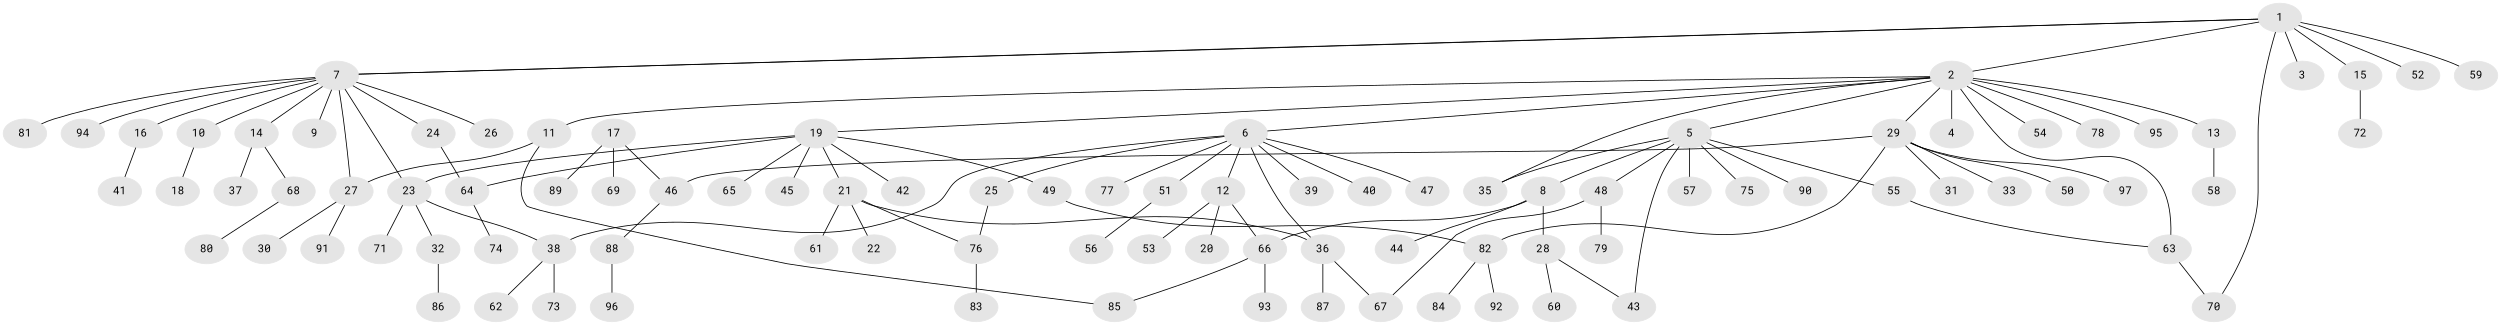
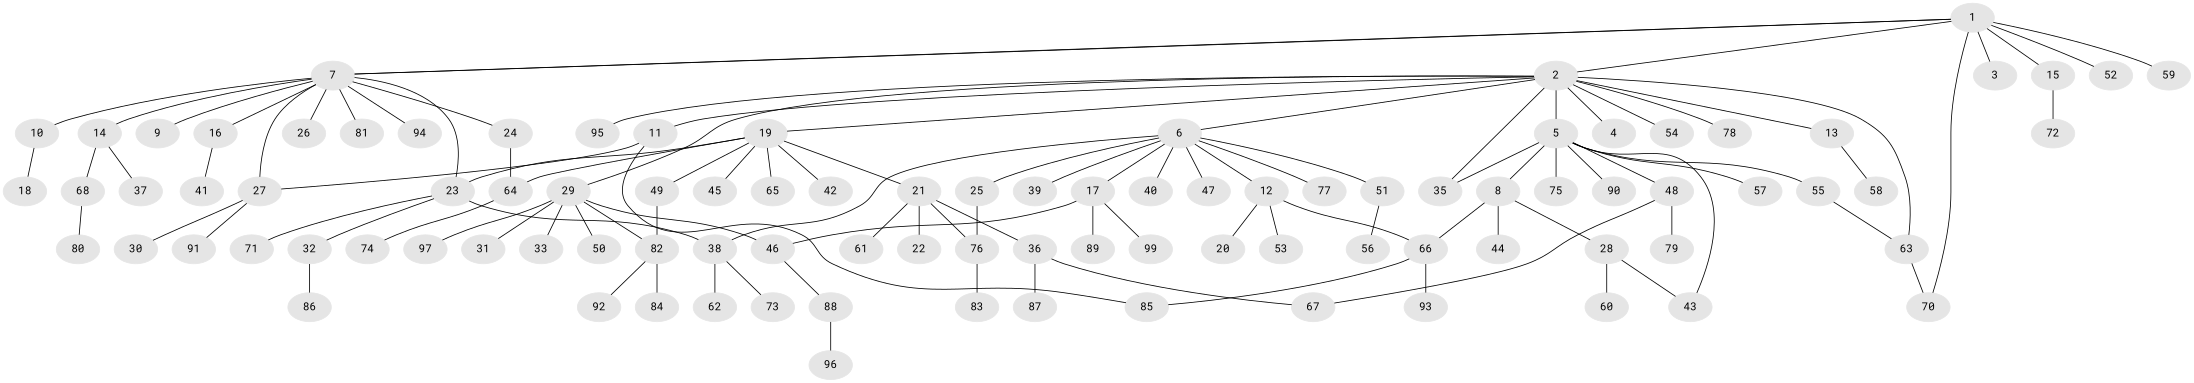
node "69": label "69" -> "99"
edge "6" -- "36": now "6" -- "17"
